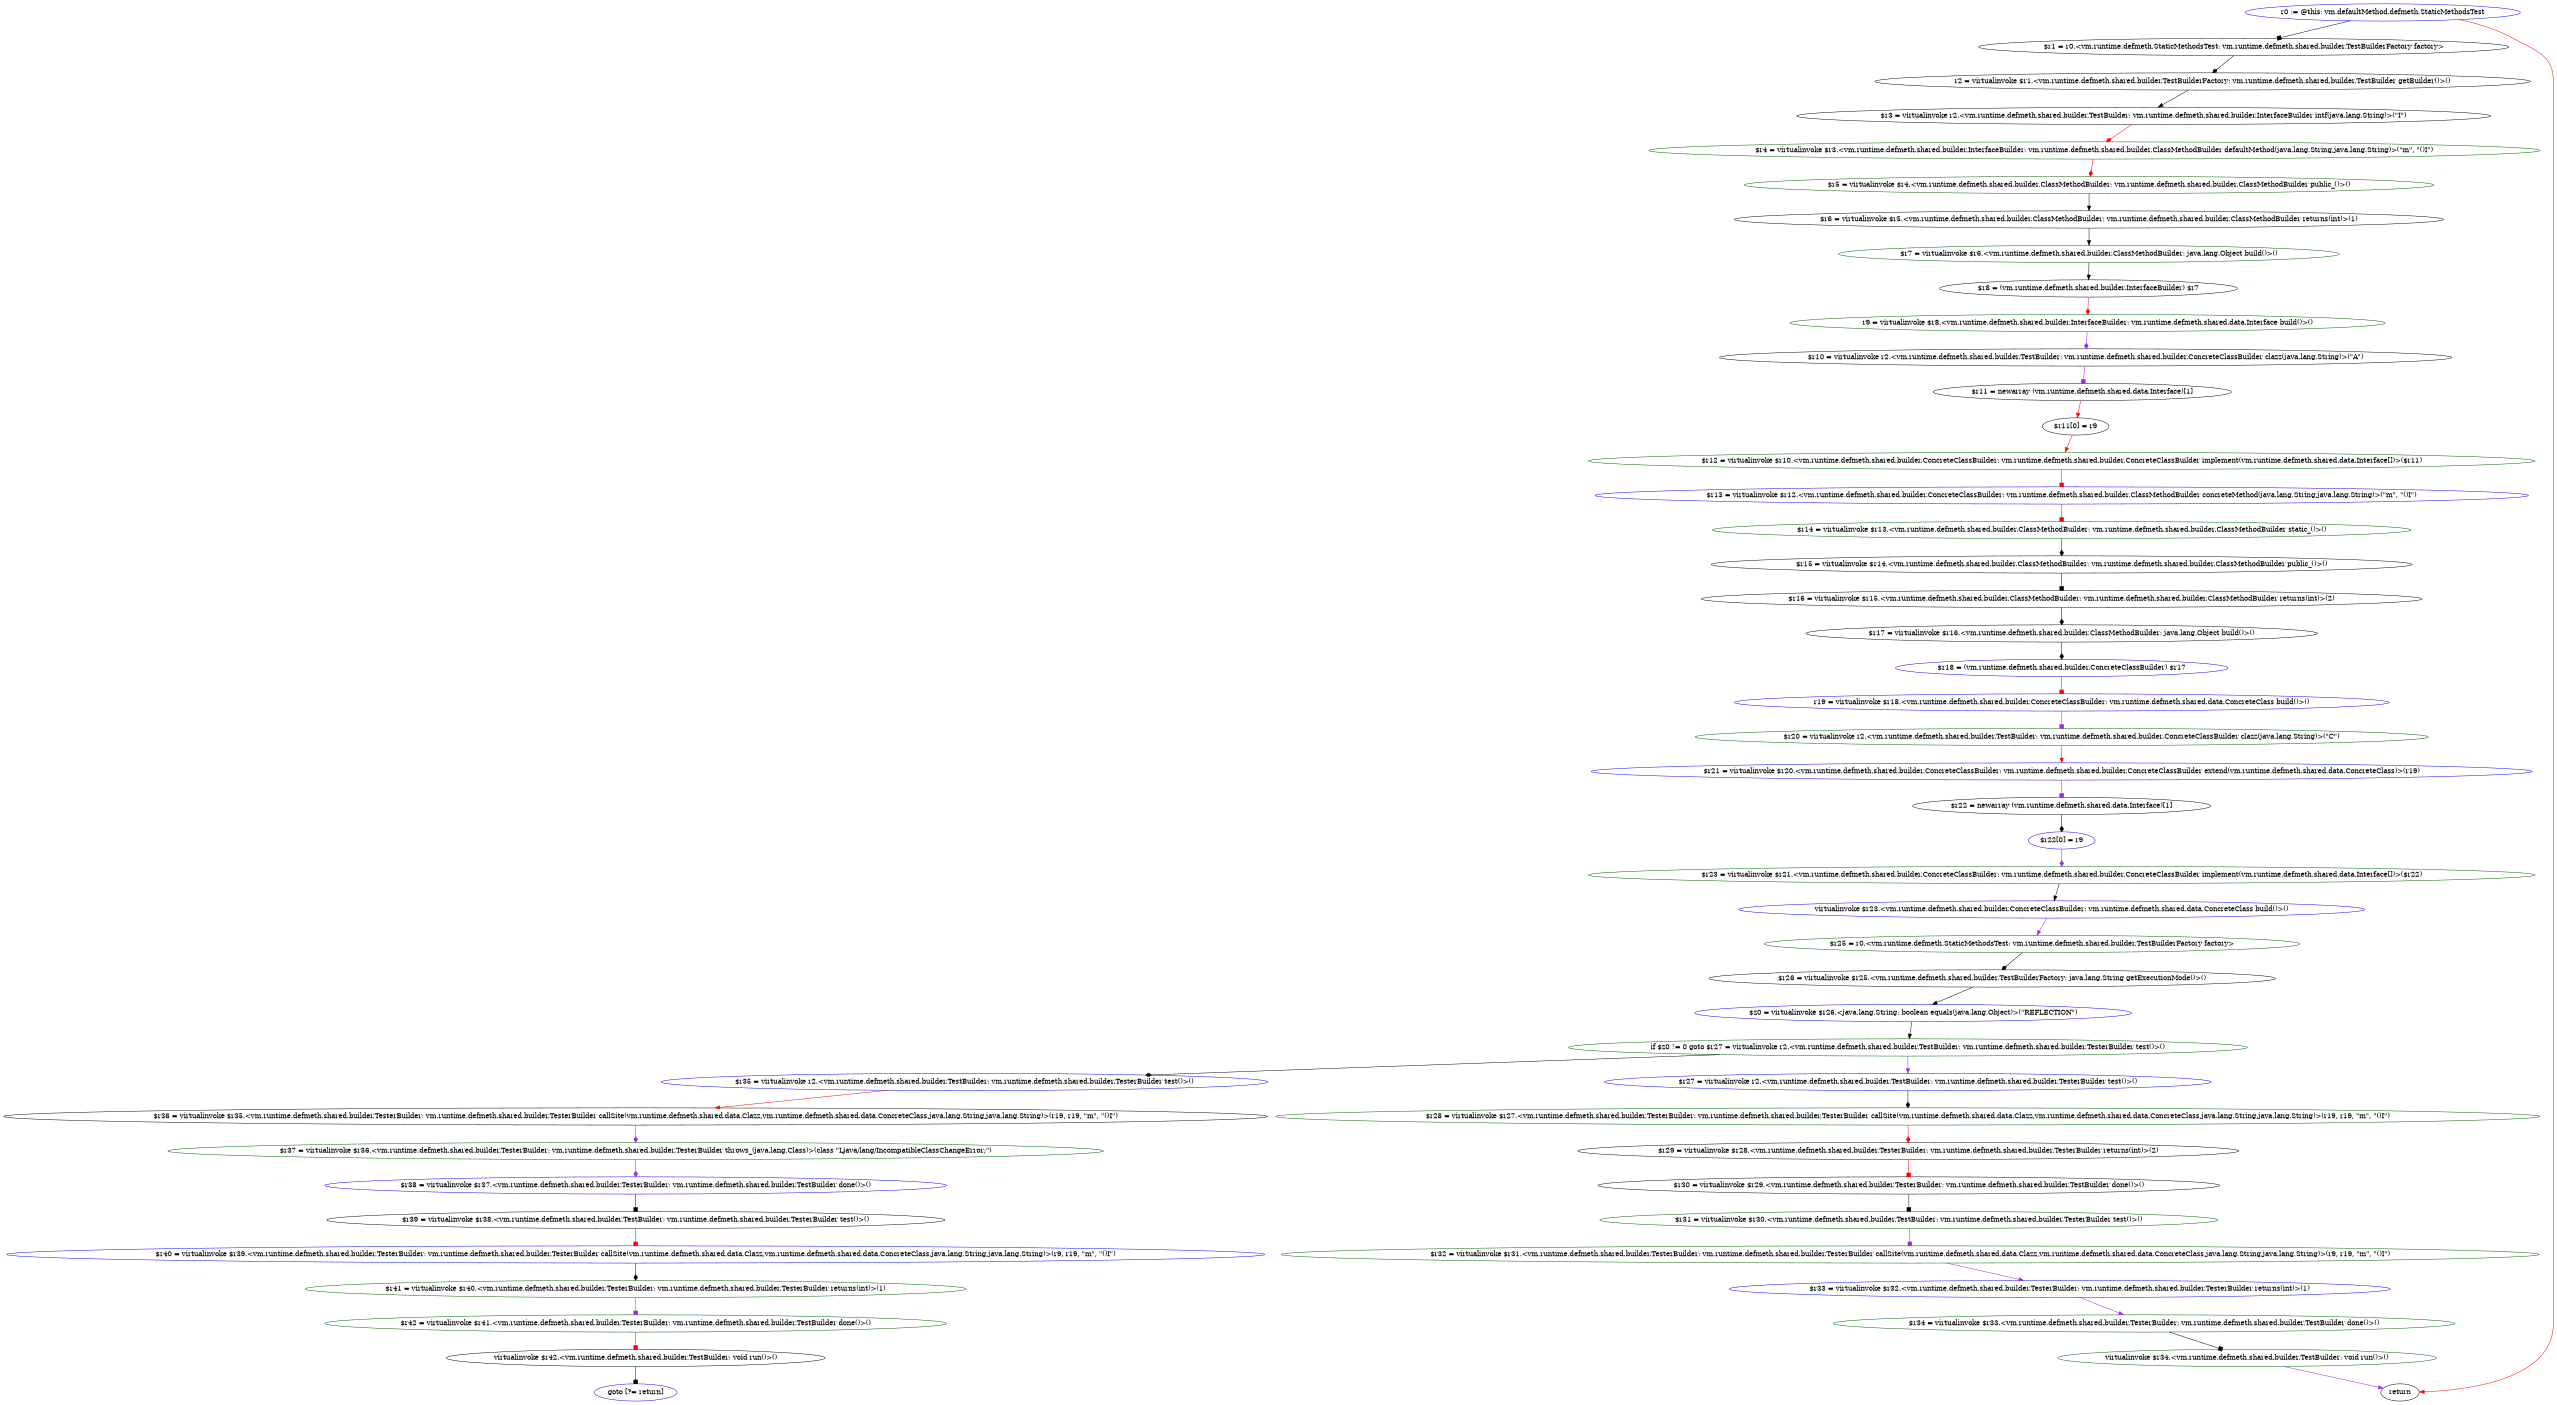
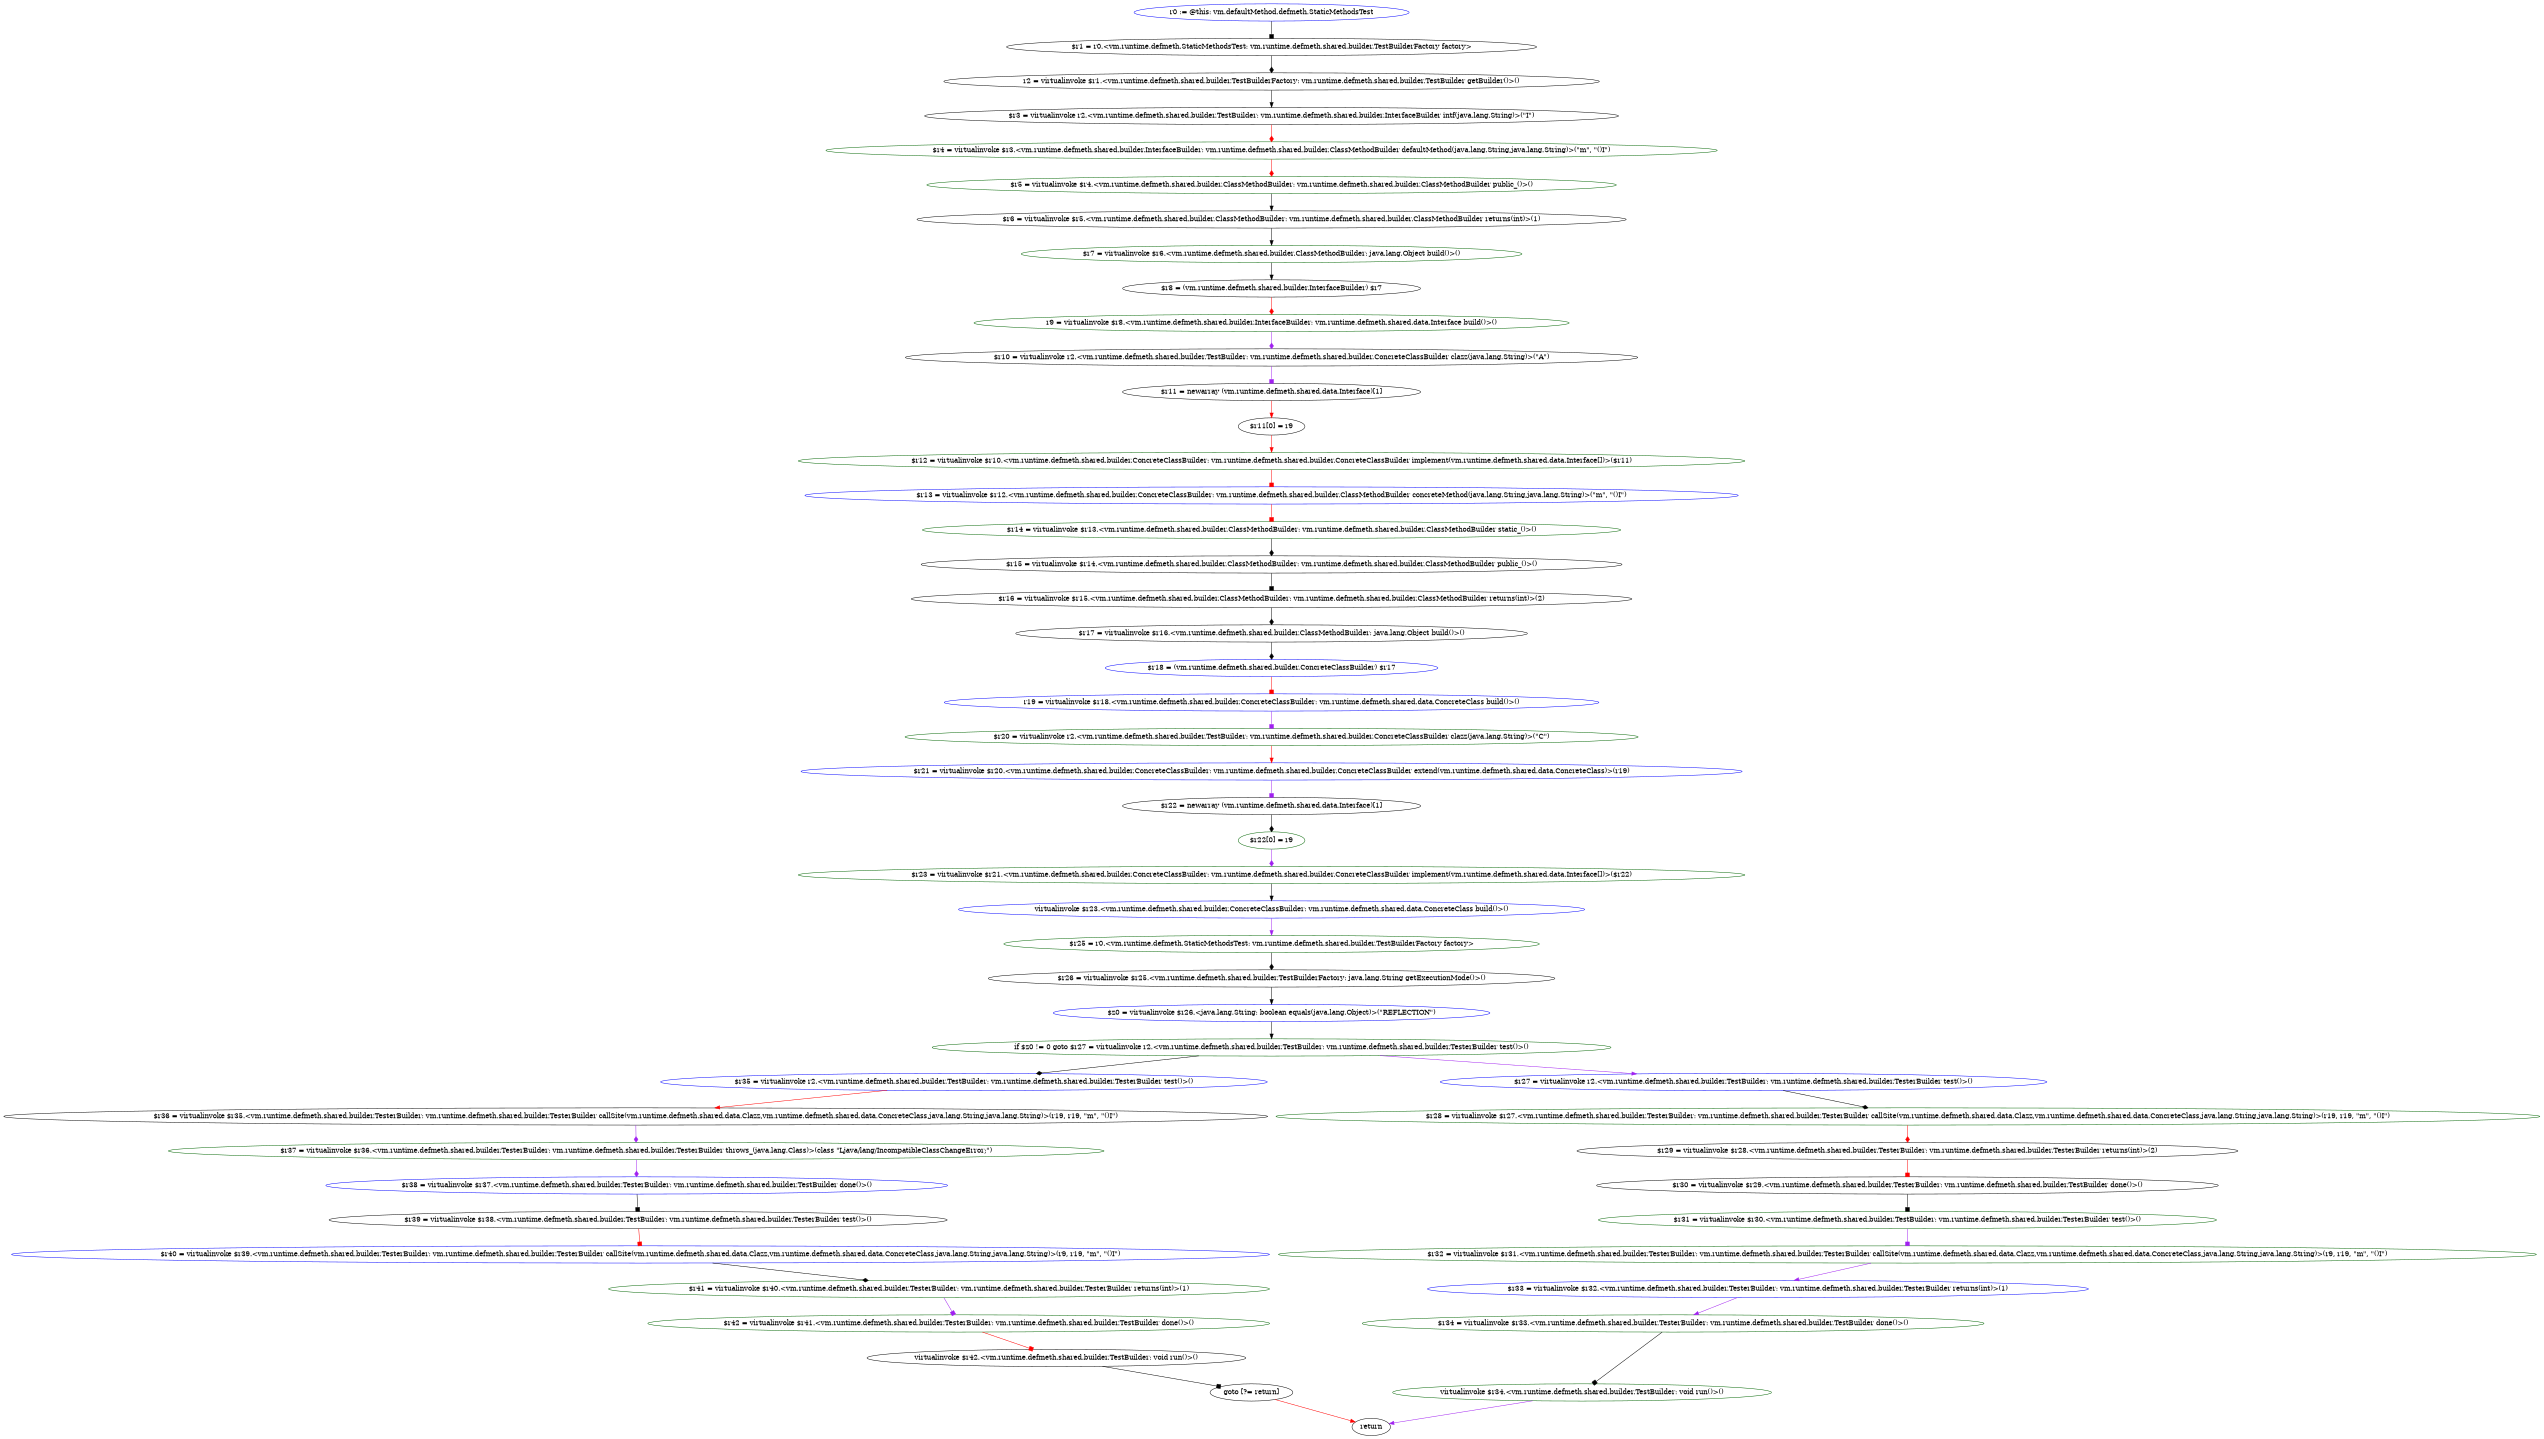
edge "r0 := @this: vm.defaultMethod.defmeth.StaticMethodsTest" -> "return": now "goto [?= return]" -> "return"
node "$r22[0] = r9": color blue -> darkgreen
node "goto [?= return]": color blue -> black
